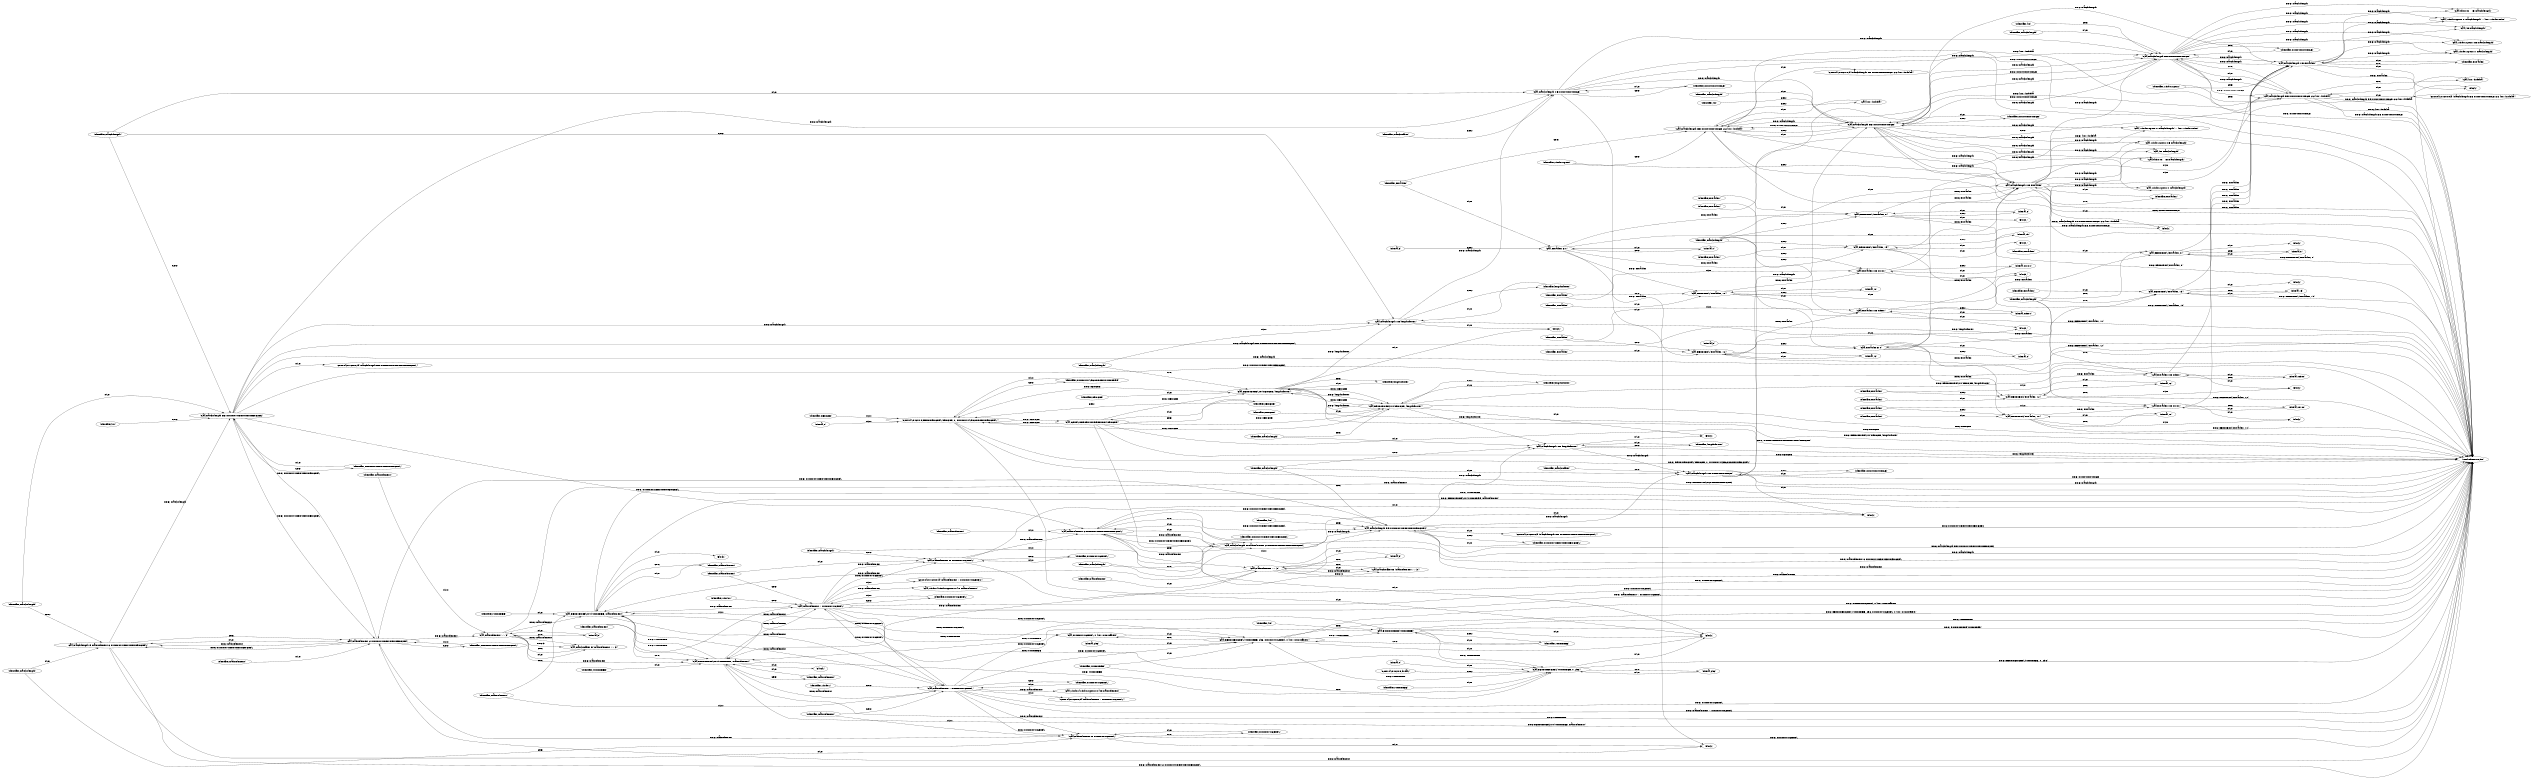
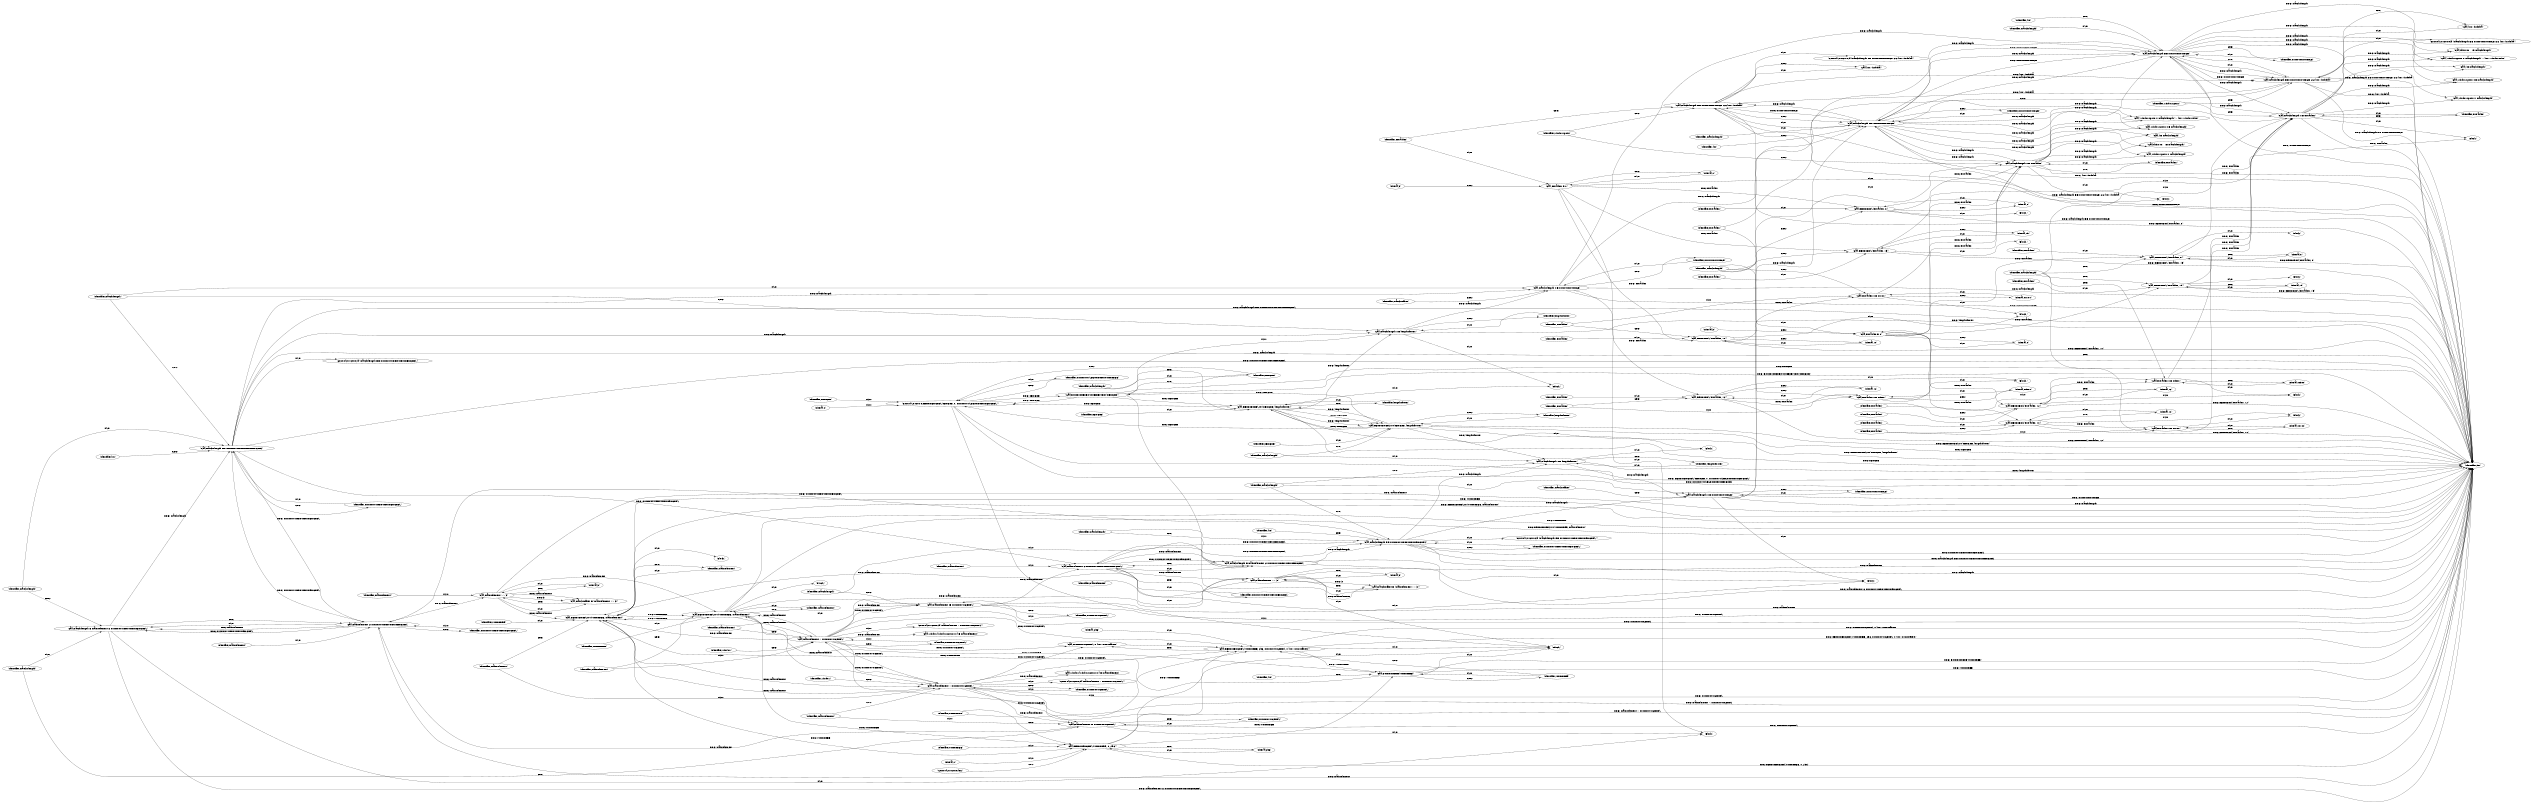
node "(Call,CHARS_TABLE_MAYBE_EMPTY(LENGTH))": label "(Call,CHARS_TABLE_MAYBE_EMPTY(LENGTH))" -> "(Call,BUILD_TABLE_MAYBE_EMPTY(LENGTH))"
node "(MethodReturn,int)": label "(MethodReturn,int)" -> "(Identifier,int)"
edge "(Call,BUILD_TABLE(MAINTREE))" -> "(Call,READ_LENGTHS(MAINTREE, 0, 256))": reversed
node "(ControlStructure,break;)": label "(ControlStructure,break;)" -> "(ControlStructure,len;)"
